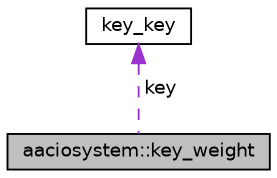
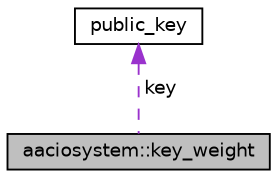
node "key_key": label "key_key" -> "public_key"
